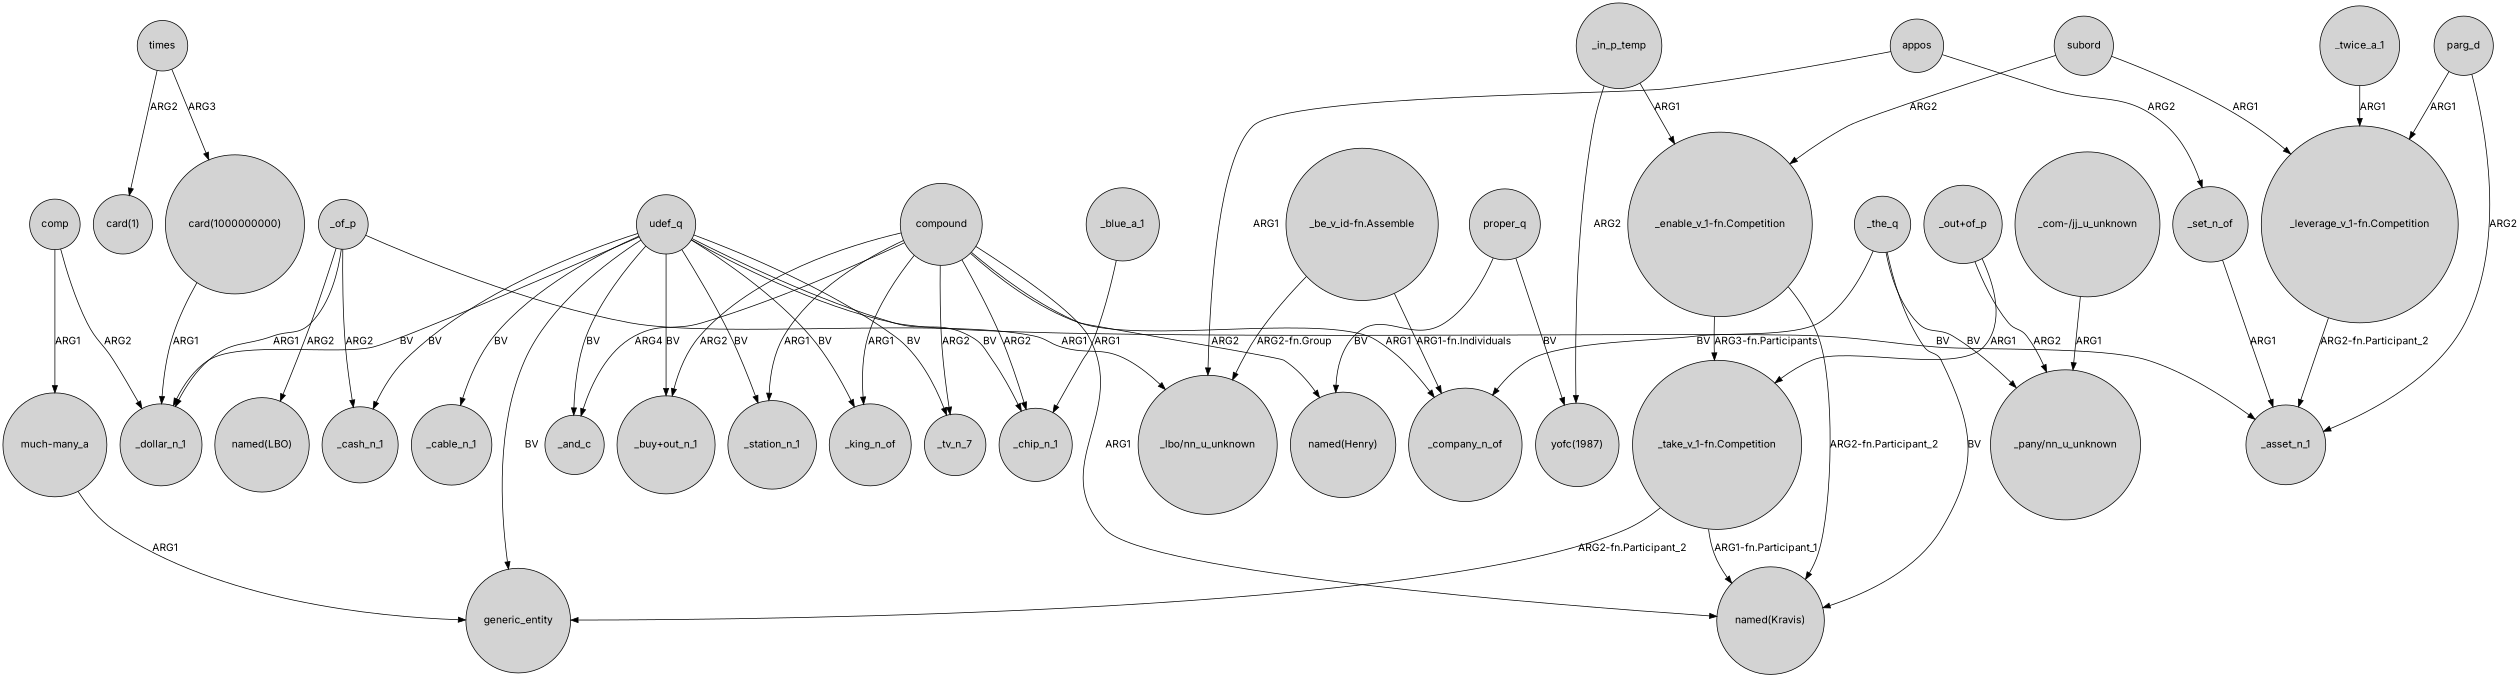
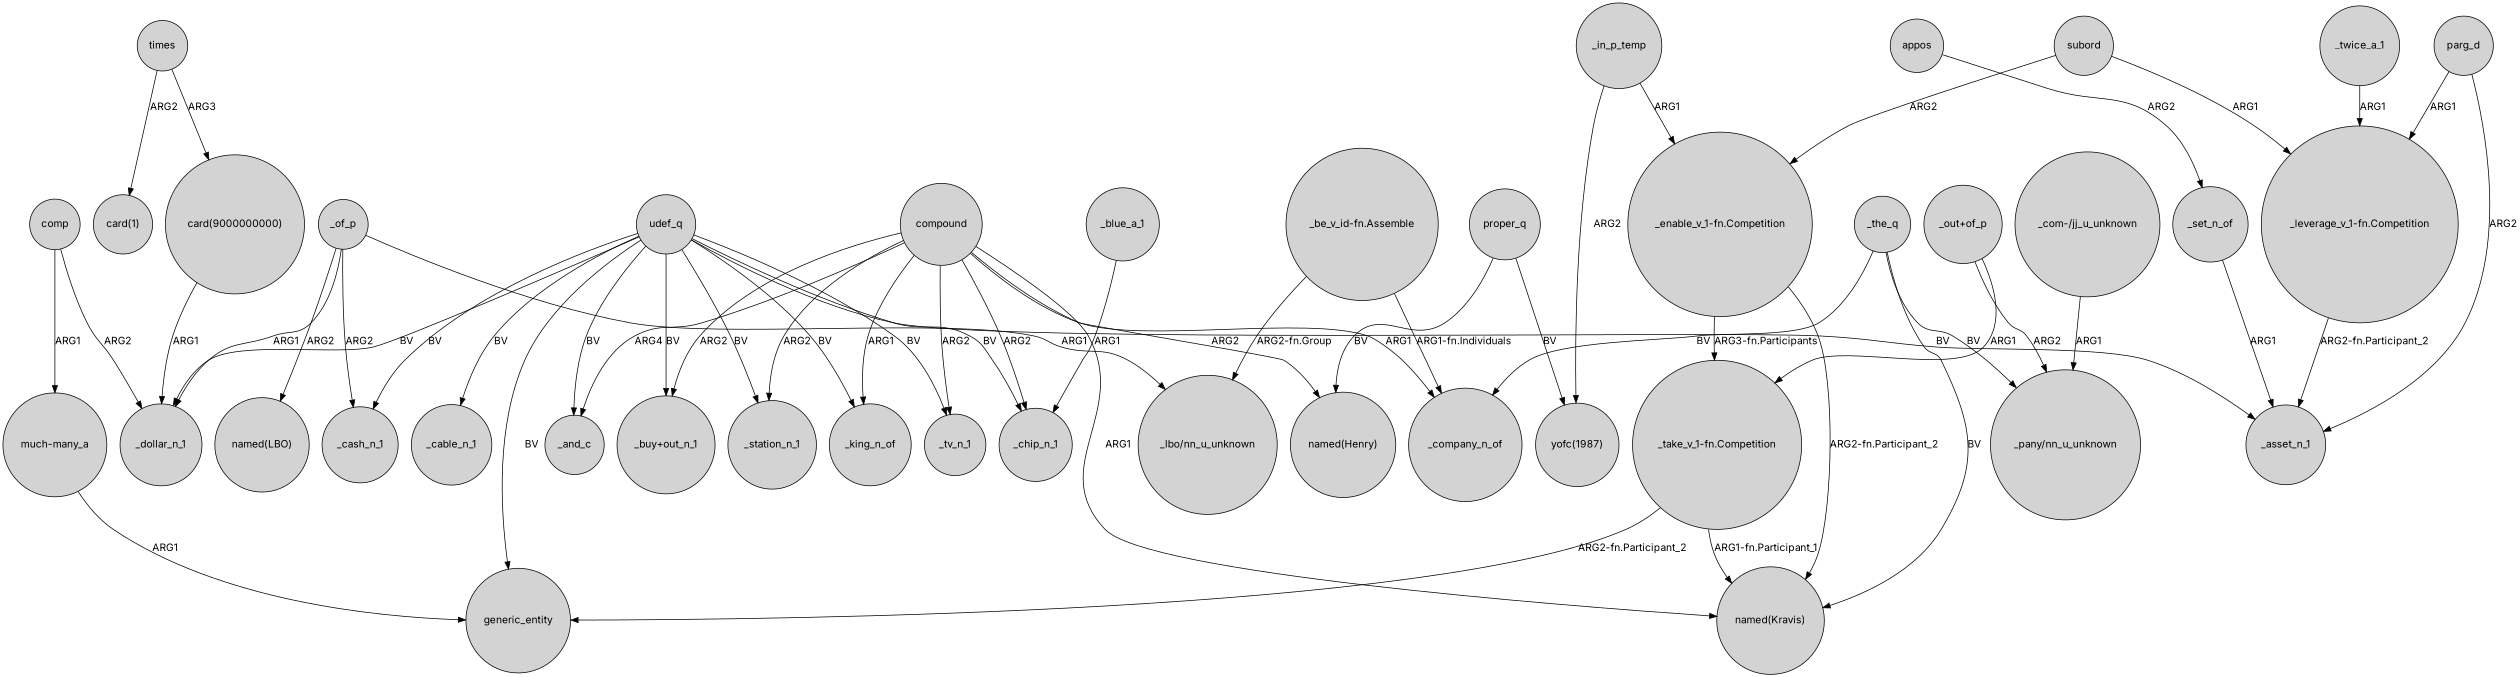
edge "appos" -> "_lbo/nn_u_unknown": removed, label "ARG1"
node "card(1000000000)": label "card(1000000000)" -> "card(9000000000)"
edge "compound" -> "_station_n_1": label "ARG1" -> "ARG2"
node "_tv_n_7": label "_tv_n_7" -> "_tv_n_1"
